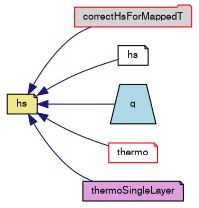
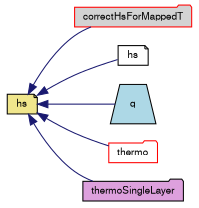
node "thermo": shape note -> folder
node "thermoSingleLayer": shape note -> folder
